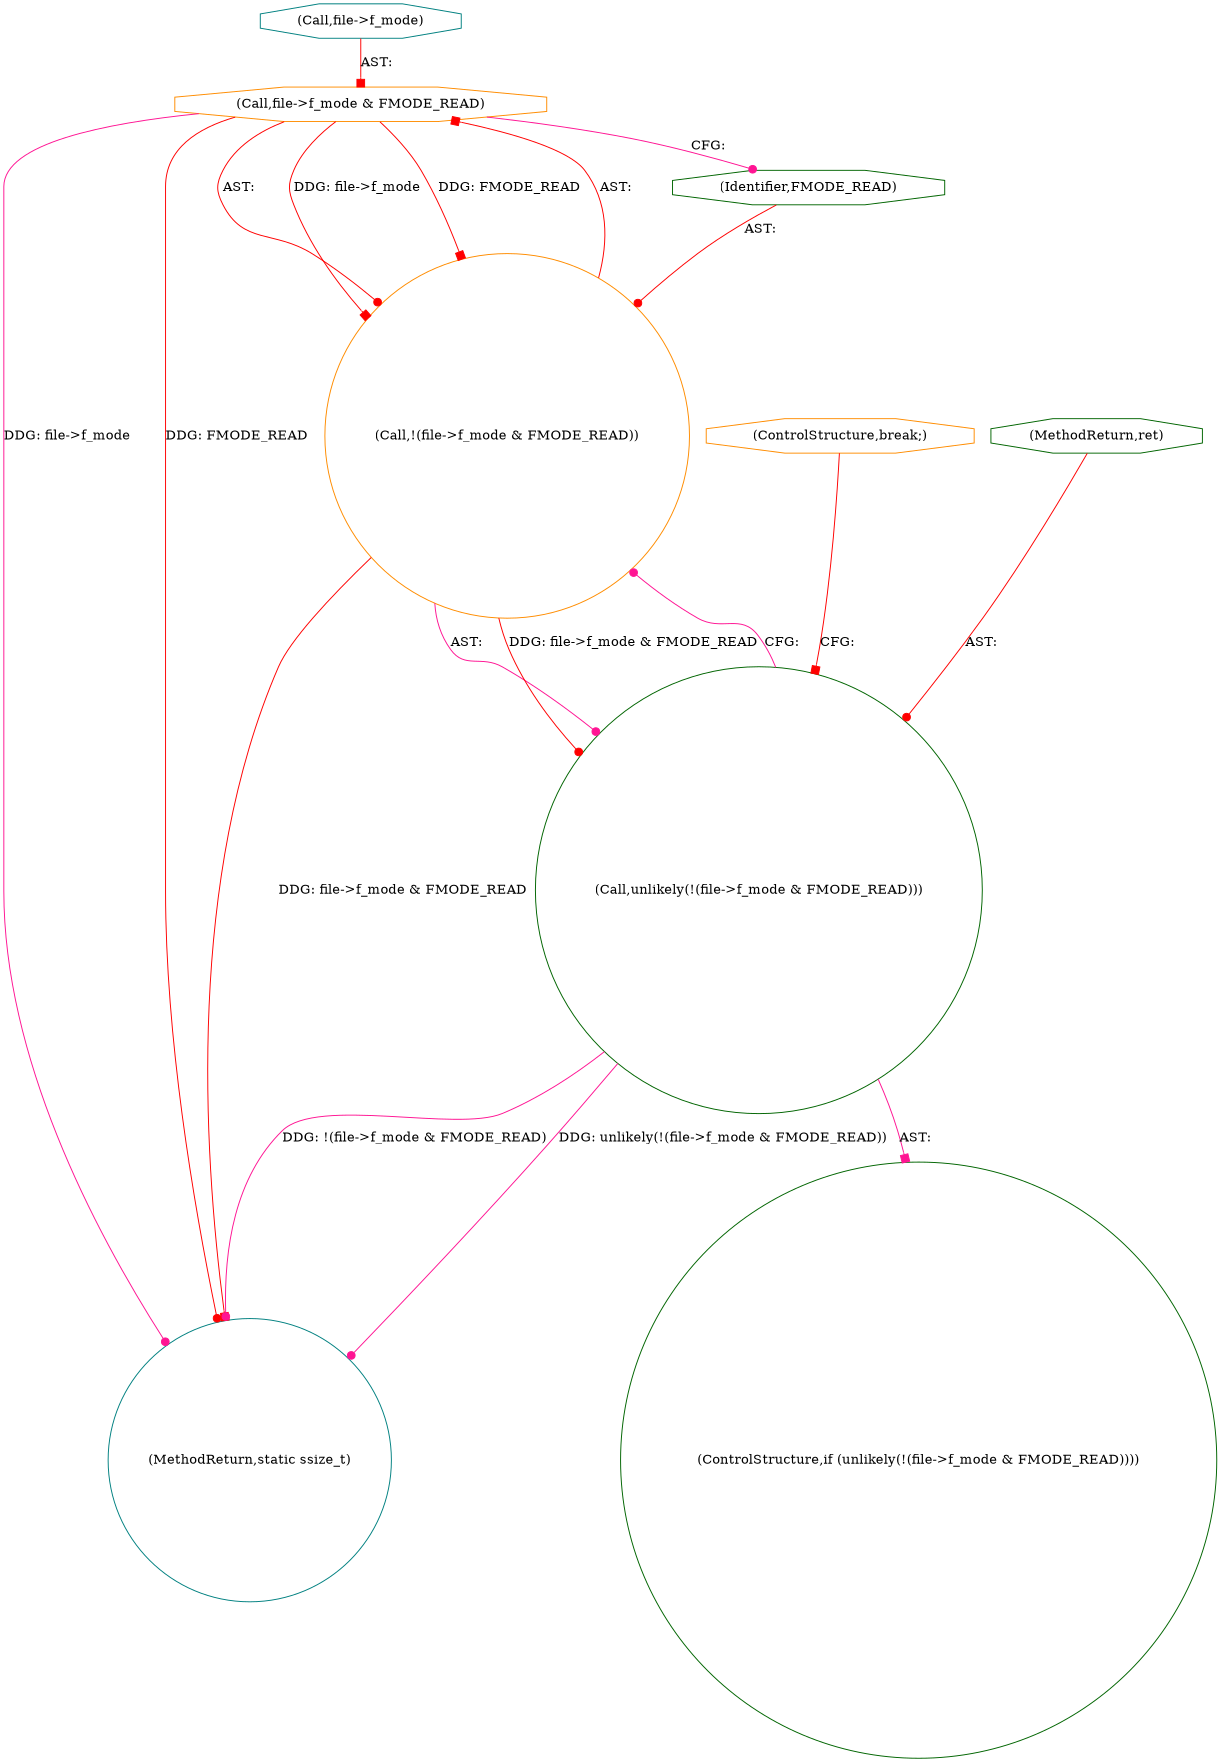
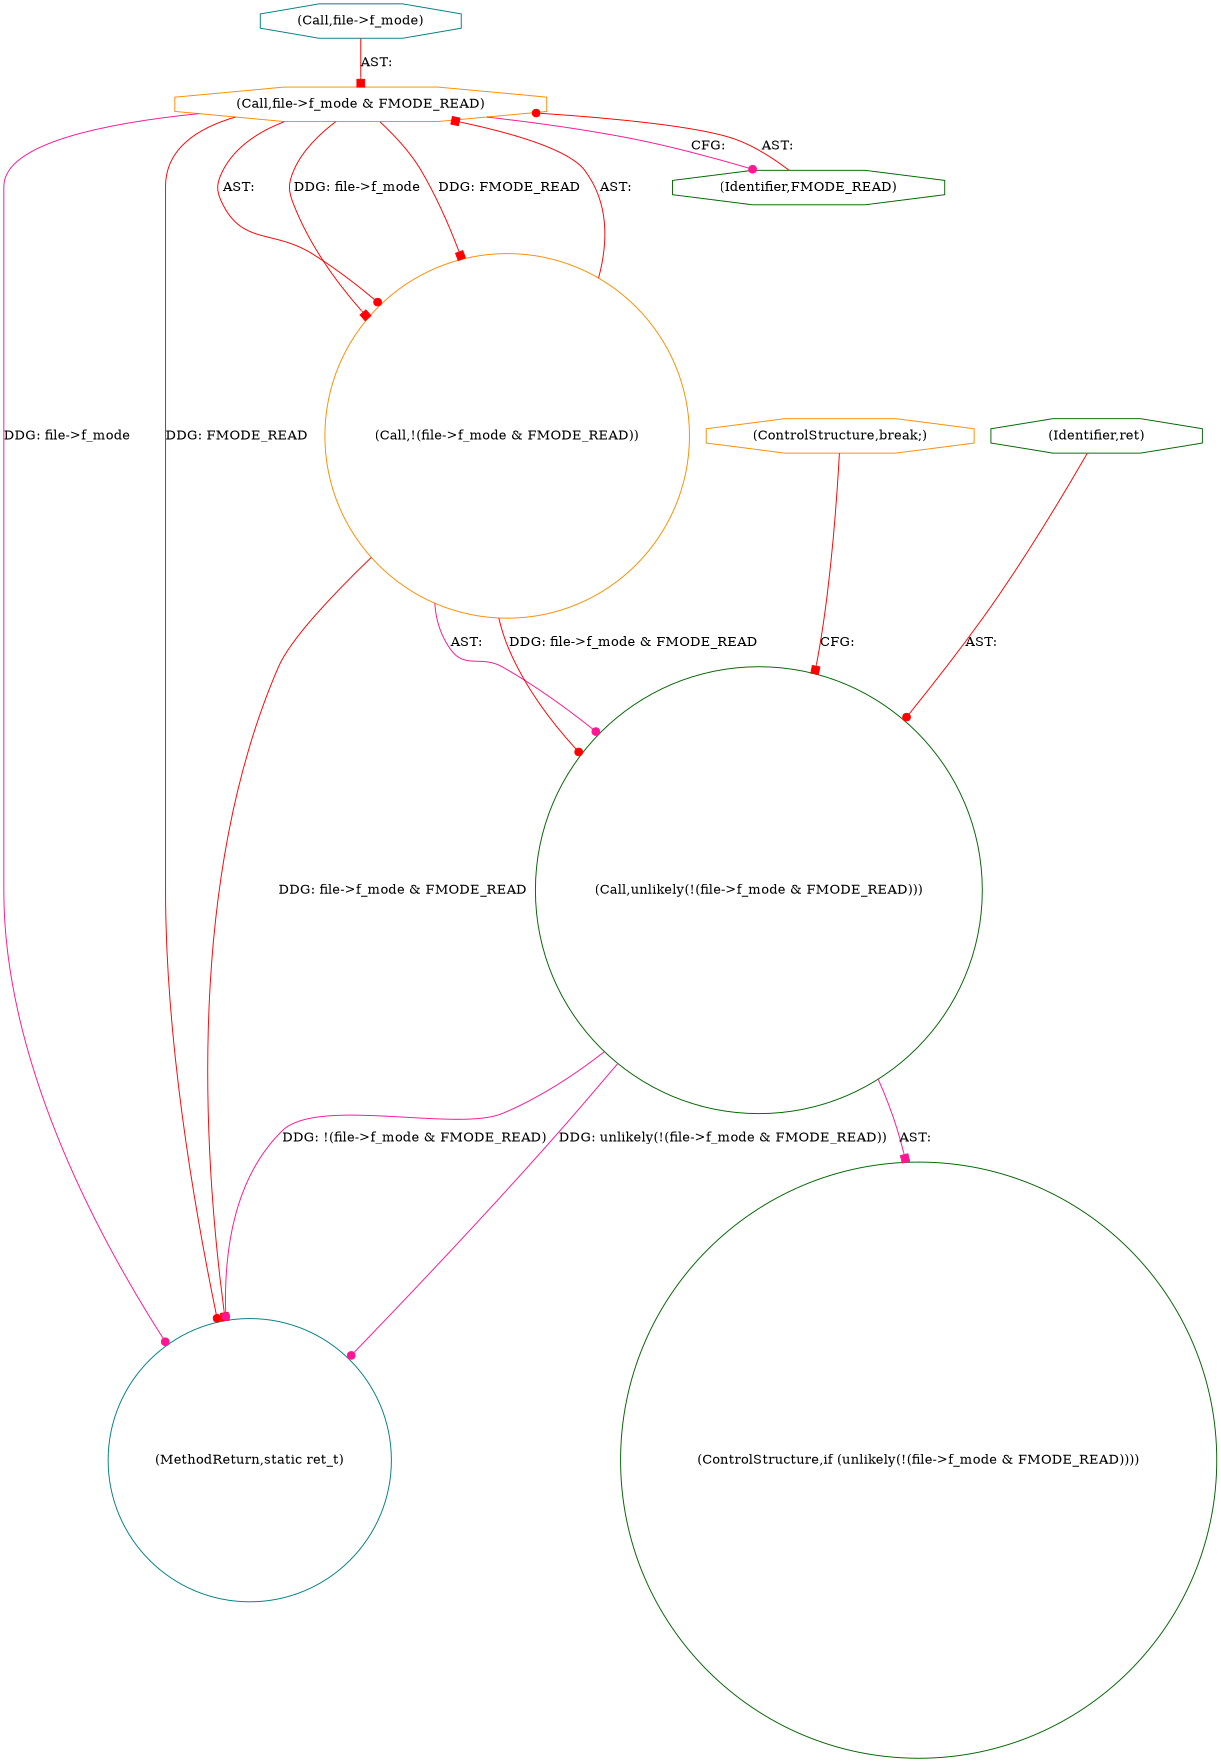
edge "(Identifier,FMODE_READ)" -> "(Call,!(file->f_mode & FMODE_READ))": now "(Identifier,FMODE_READ)" -> "(Call,file->f_mode & FMODE_READ)"
node "(MethodReturn,ret)": label "(MethodReturn,ret)" -> "(Identifier,ret)"
edge "(Call,unlikely(!(file->f_mode & FMODE_READ)))" -> "(Call,!(file->f_mode & FMODE_READ))": removed, label "CFG:"
node "(MethodReturn,static ssize_t)": label "(MethodReturn,static ssize_t)" -> "(MethodReturn,static ret_t)"
